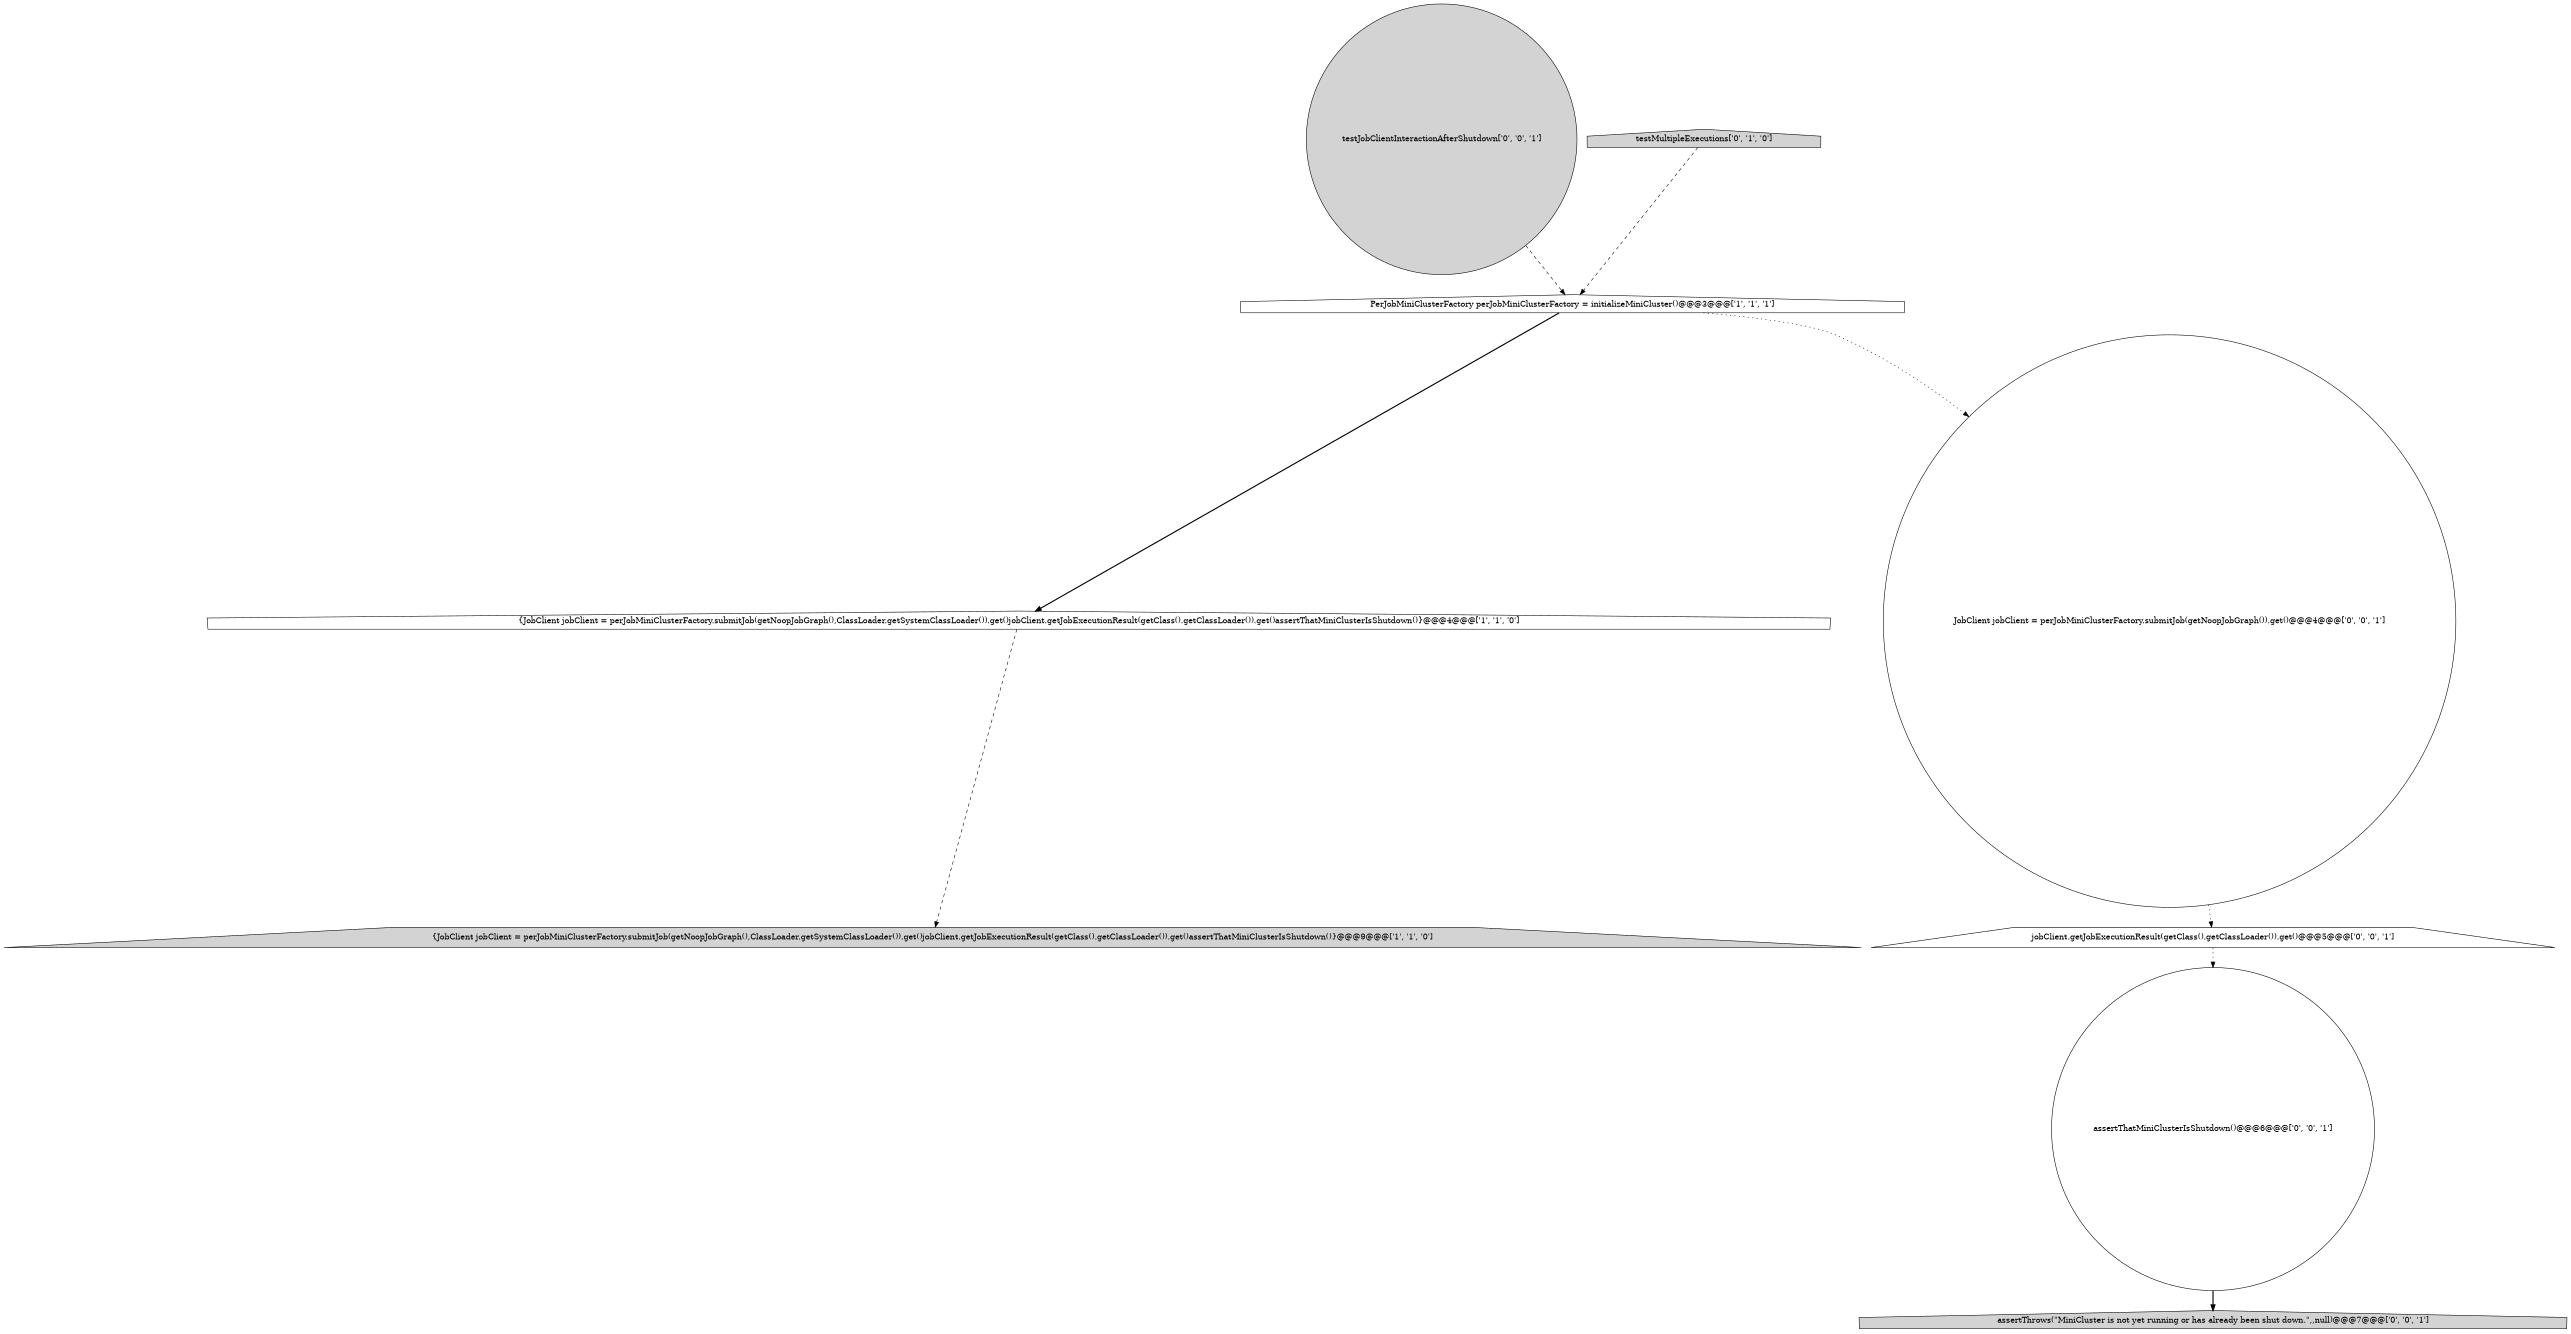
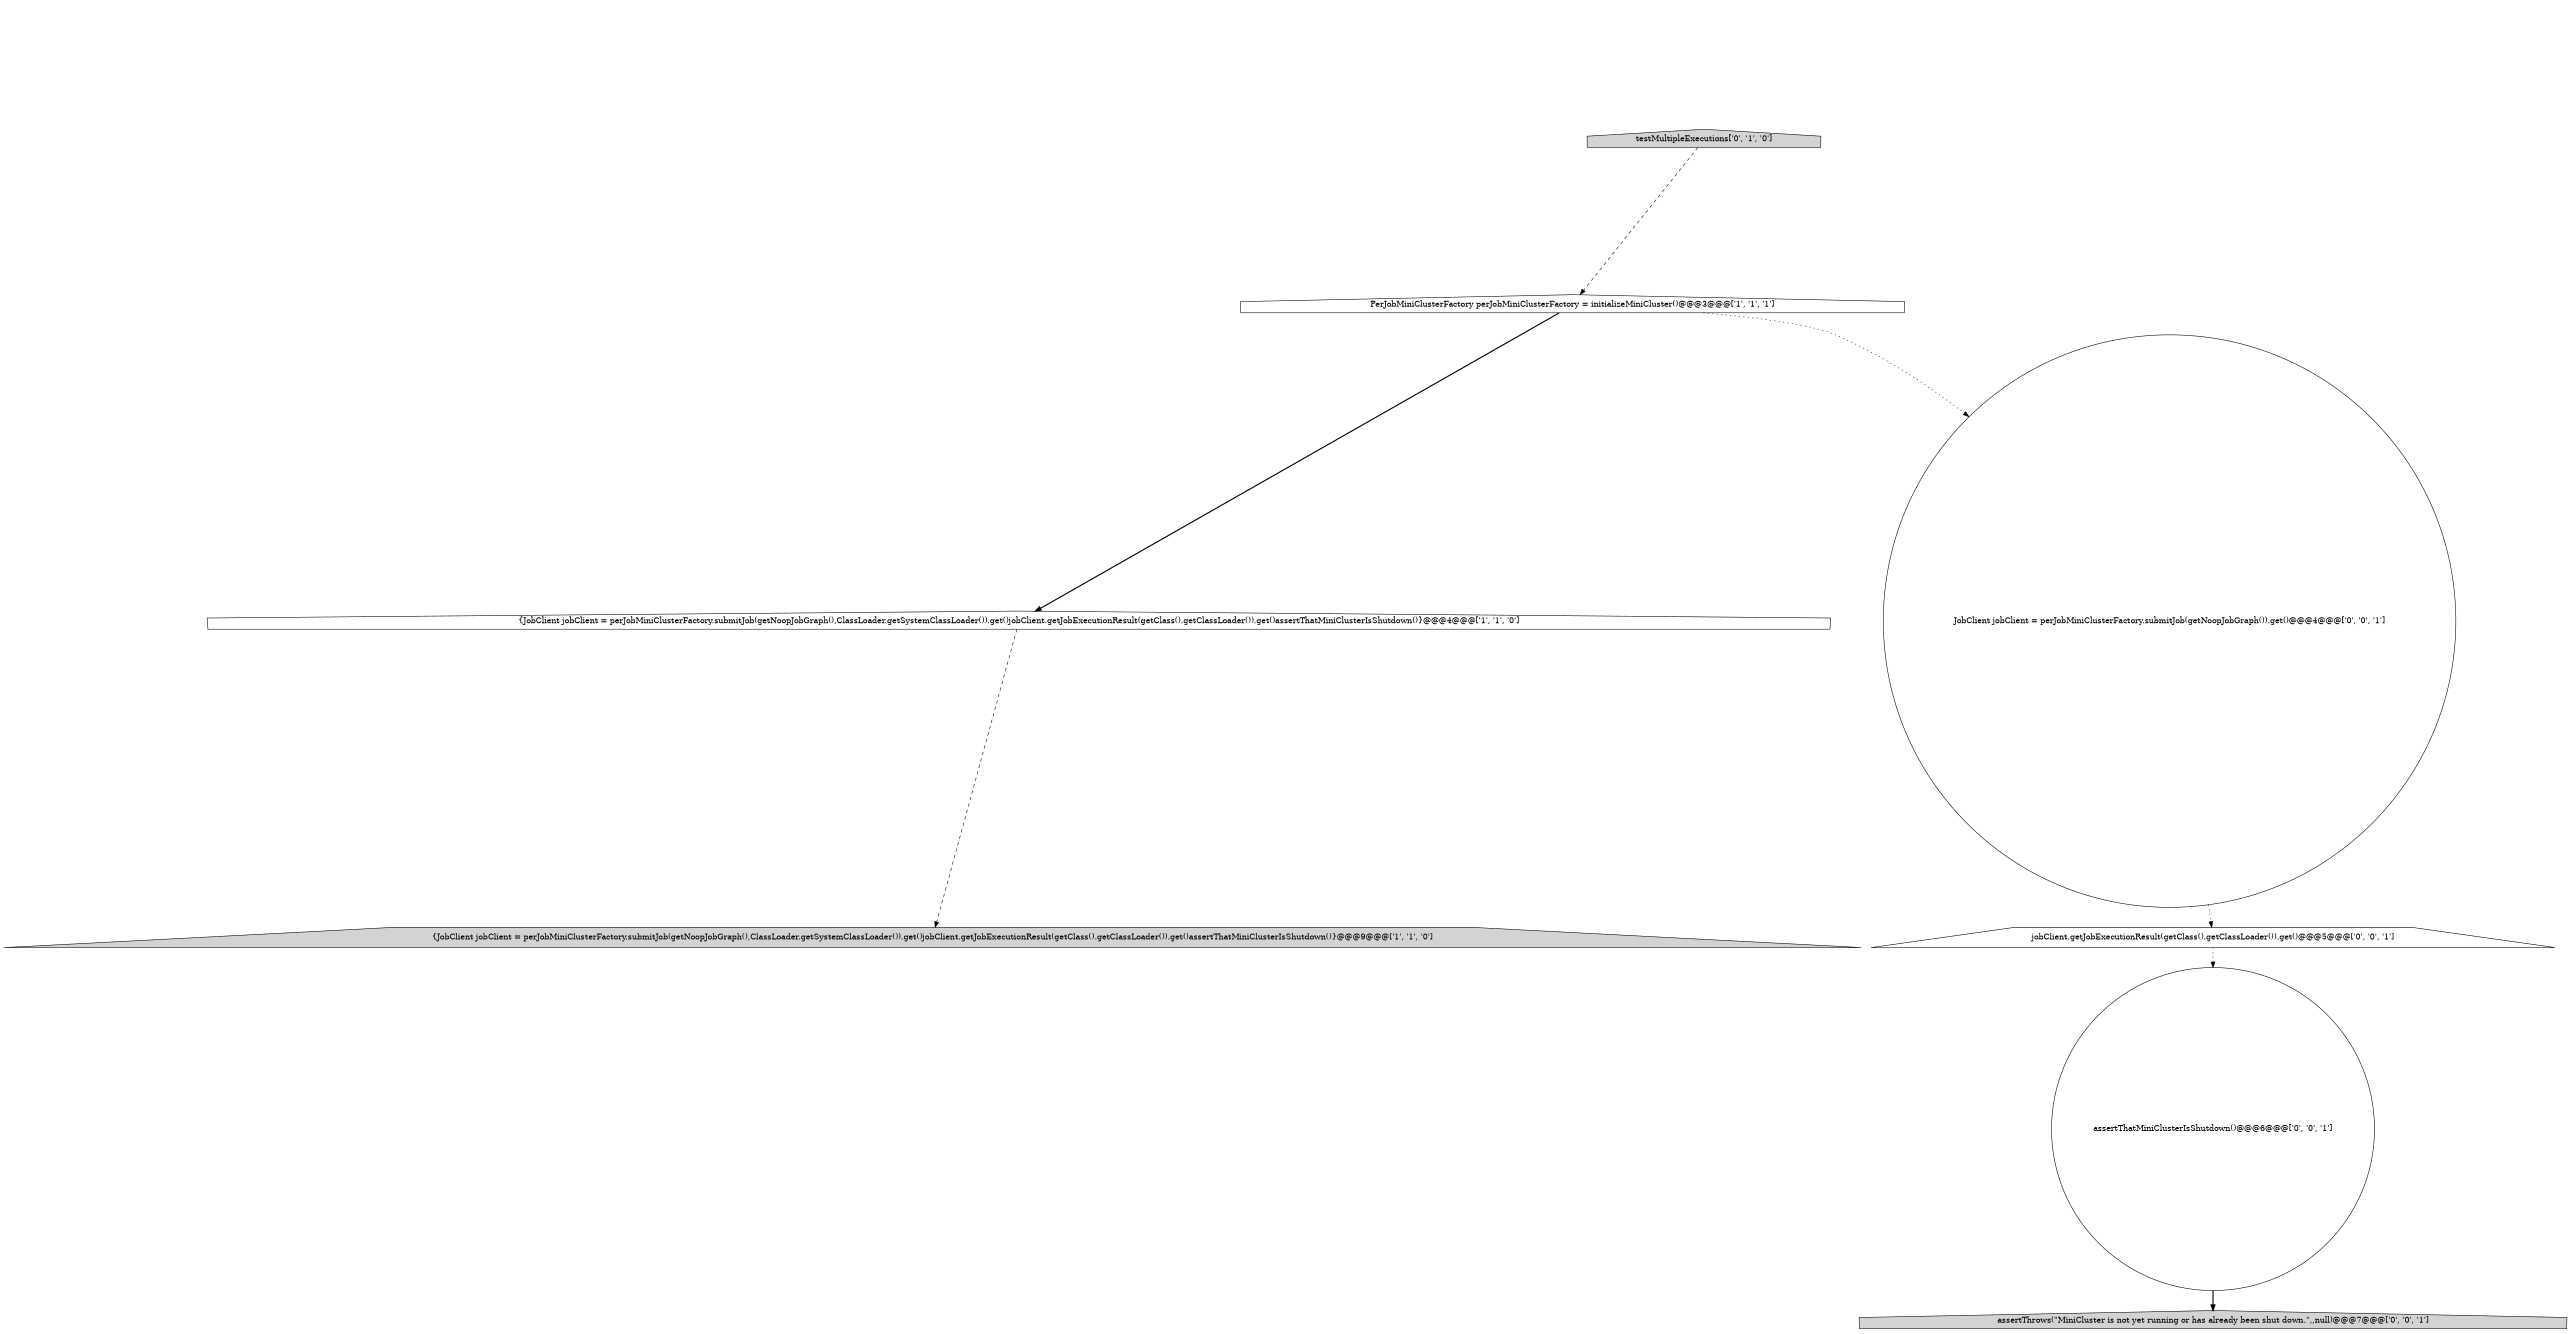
node "testJobClientInteractionAfterShutdown['0', '0', '1']": removed
